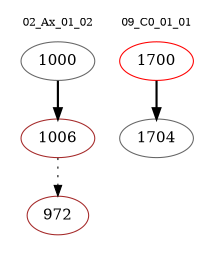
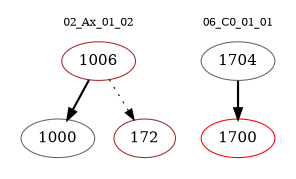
cluster "09_C0_01_01": label "09_C0_01_01" -> "06_C0_01_01"
edge "1000" -> "1006": reversed
edge "1700" -> "1704": reversed
node "972": label "972" -> "172"
